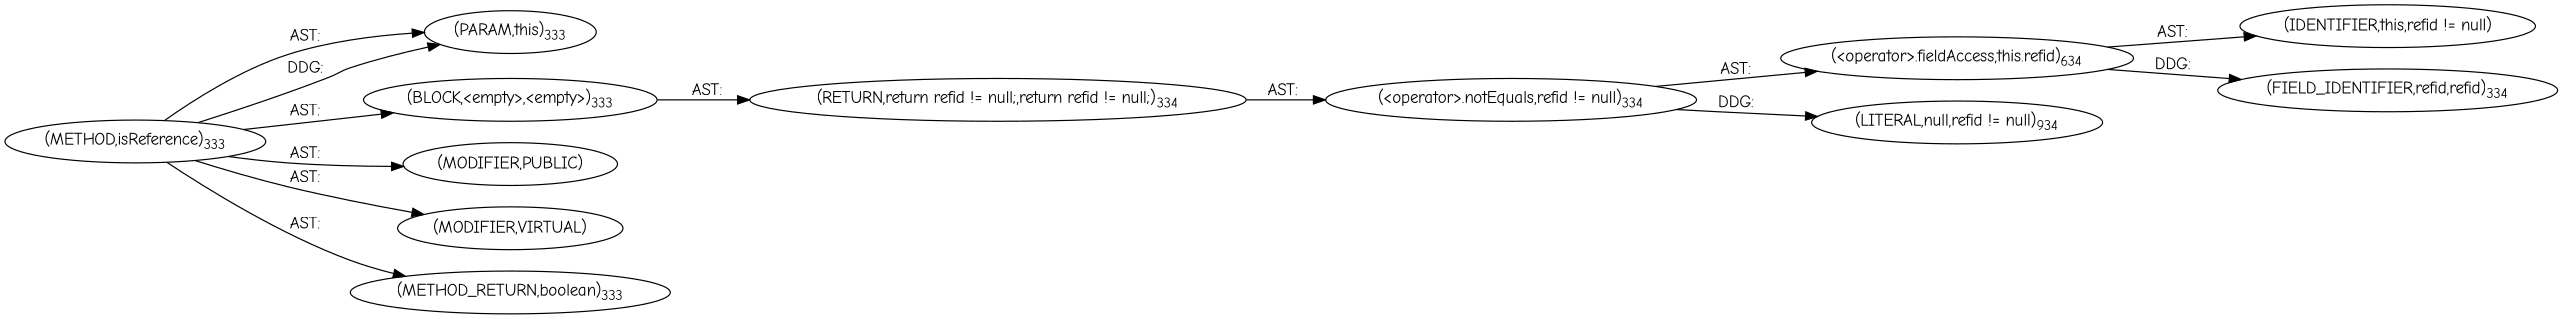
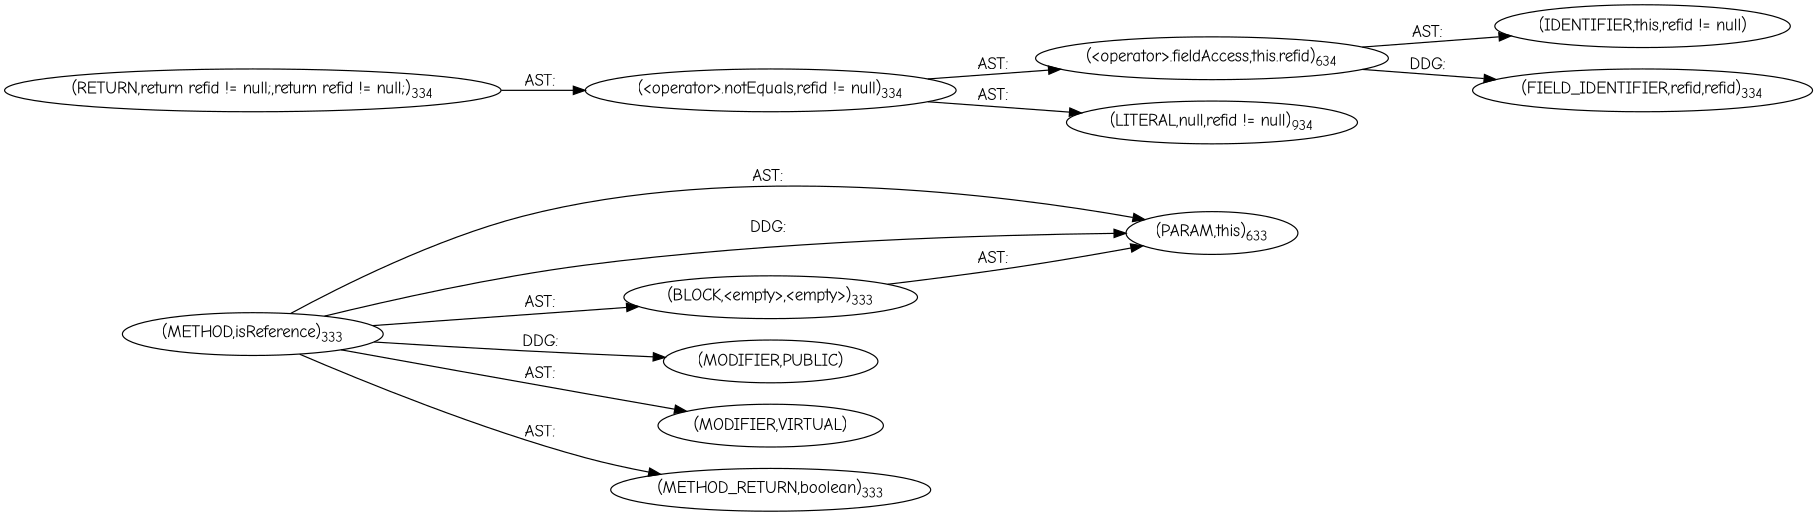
node "(PARAM,this)": text "333" -> "633"
edge "(BLOCK,<empty>,<empty>)" -> "(RETURN,return refid != null;,return refid != null;)": now "(BLOCK,<empty>,<empty>)" -> "(PARAM,this)"
edge "(<operator>.notEquals,refid != null)" -> "(LITERAL,null,refid != null)": label "DDG: " -> "AST: "
edge "(METHOD,isReference)" -> "(MODIFIER,PUBLIC)": label "AST: " -> "DDG: "
